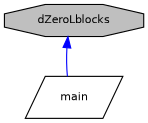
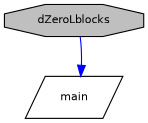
edge "main" -> "dZeroLblocks": reversed
